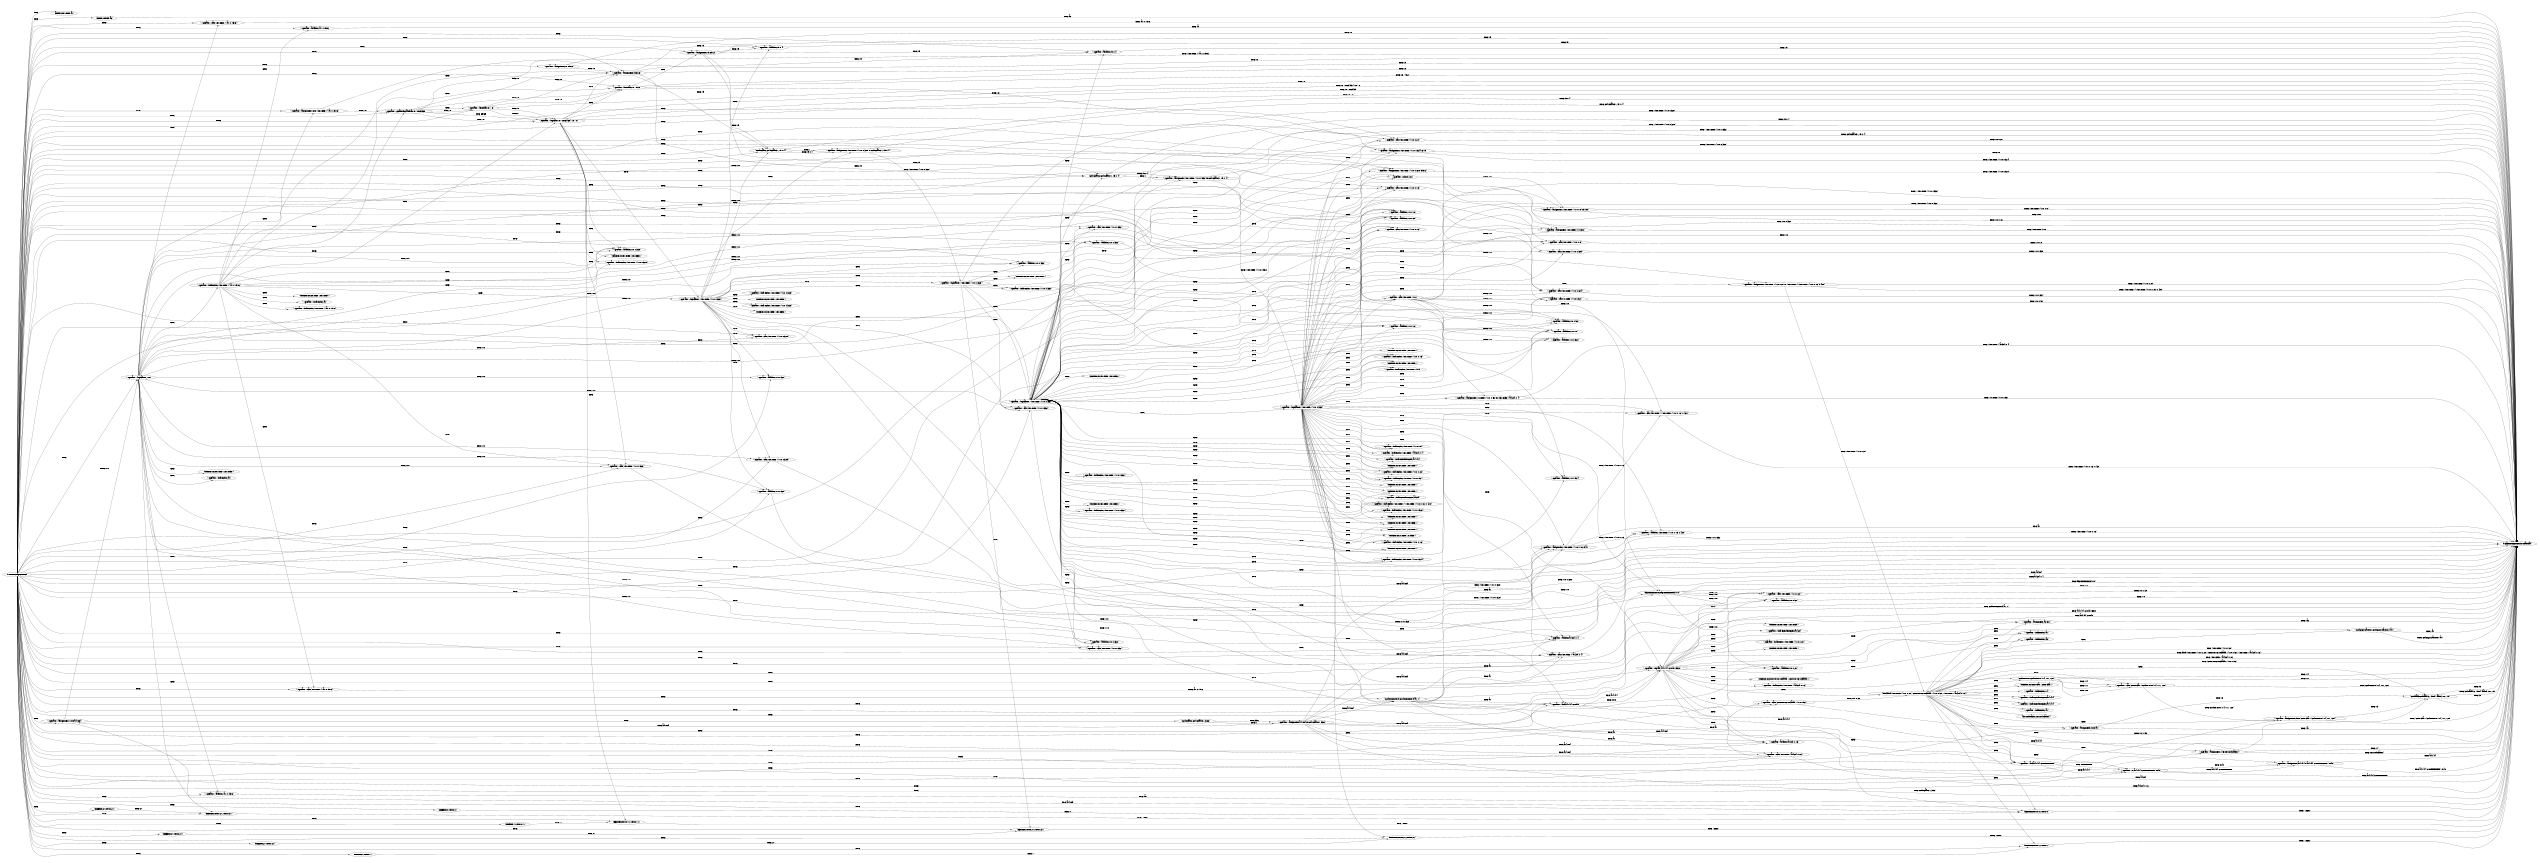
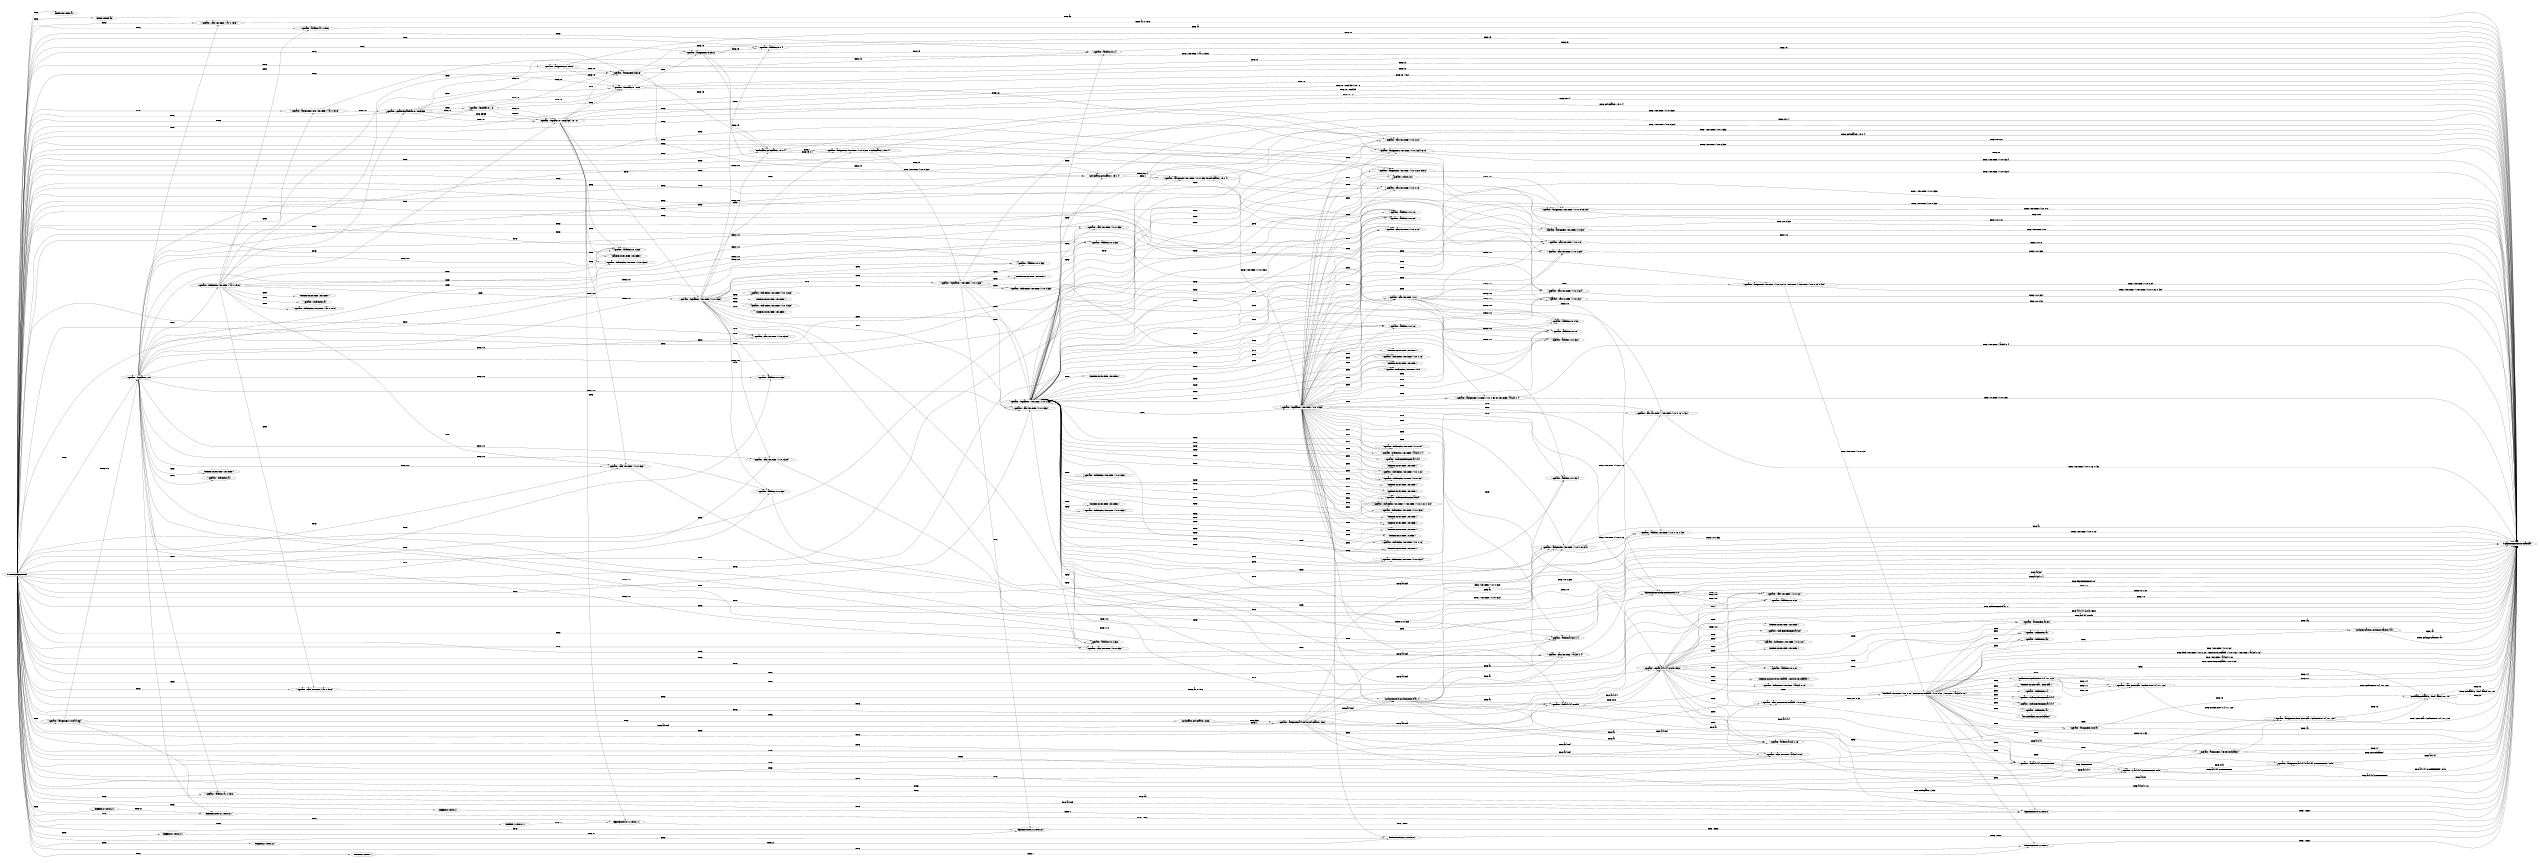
edge "(<operator>.assignment,v8 = 512)" -> "(<operator>.lessThan,v8 < 512)": added, label "DDG: v8"
edge "(<operator>.cast,(_DWORD *)v10)" -> "(<operator>.assignment,*(_DWORD *)v10 = 0)": now "(<operator>.cast,(_DWORD *)v10)" -> "(<operator>.cast,(_DWORD *)(v10 + 320))"
edge "(METHOD,tftp_connect)" -> "(<operator>.addition,v10 + 324)": added, label "DDG:"
